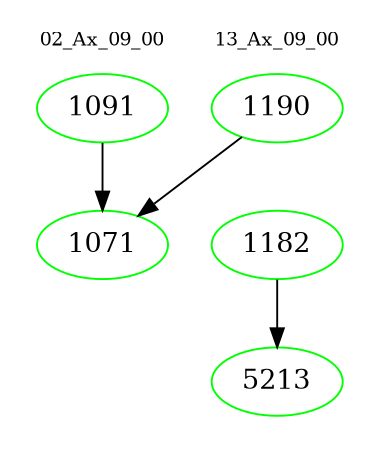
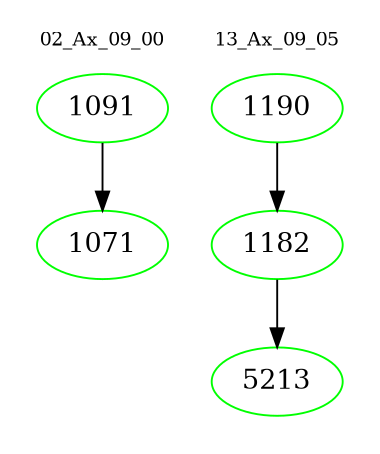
cluster "13_Ax_09_00": label "13_Ax_09_00" -> "13_Ax_09_05"
edge "1190" -> "1071": now "1190" -> "1182"
